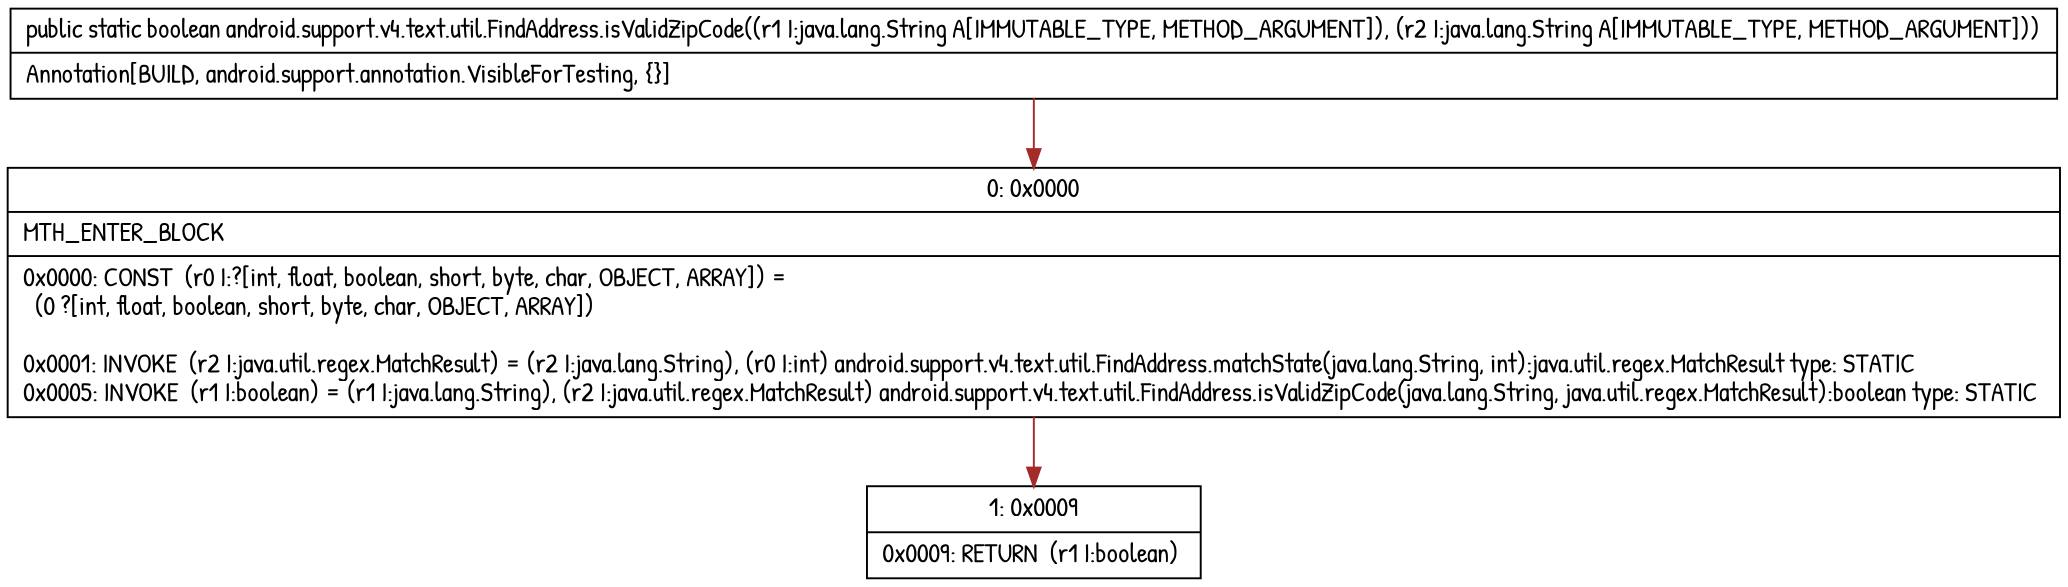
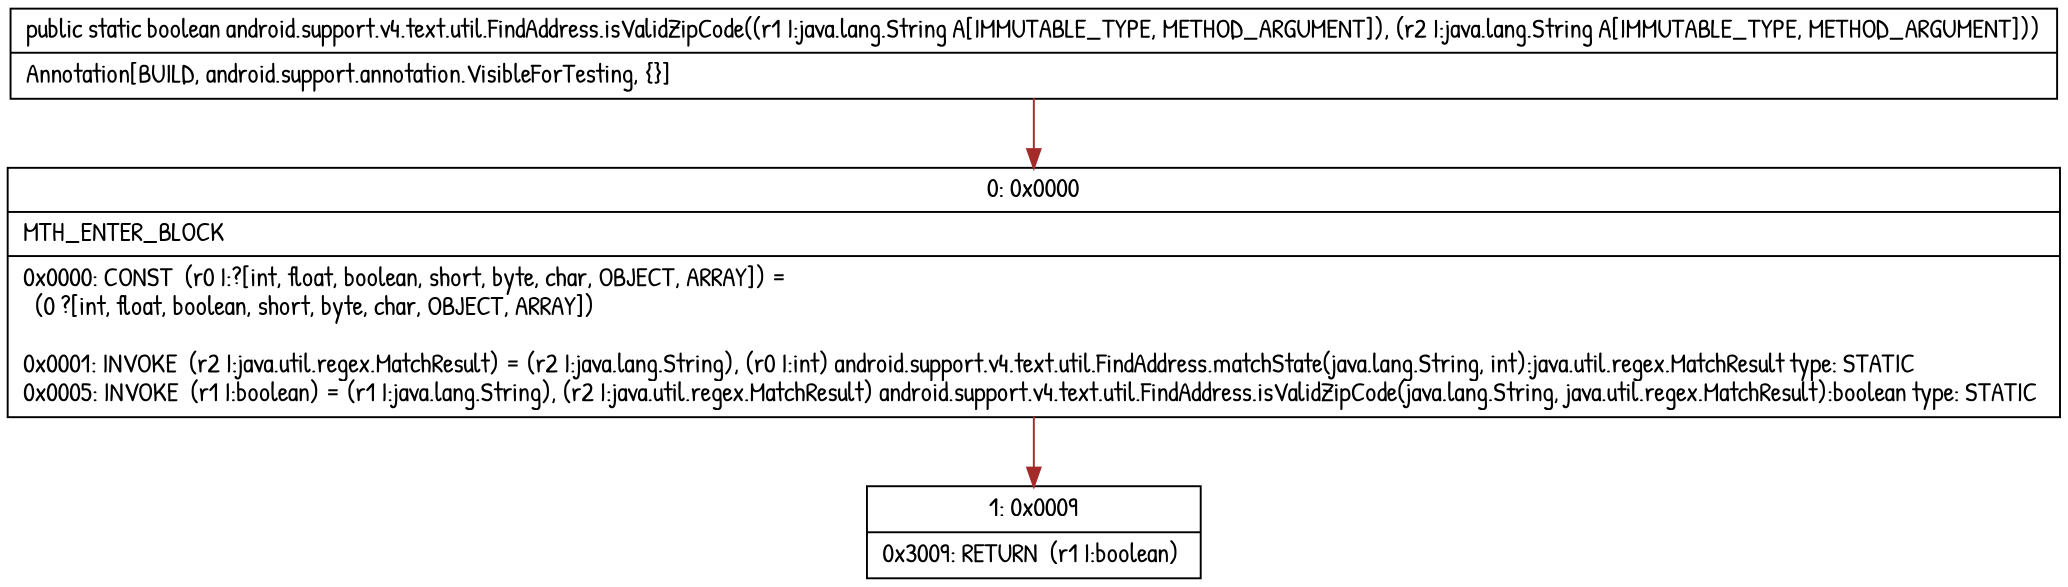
node "1: 0x0009": text "0x0009: RETURN  (r1 I:boolean)" -> "0x3009: RETURN  (r1 I:boolean)"
